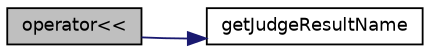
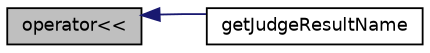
edge "operator<<" -> "getJudgeResultName": reversed
